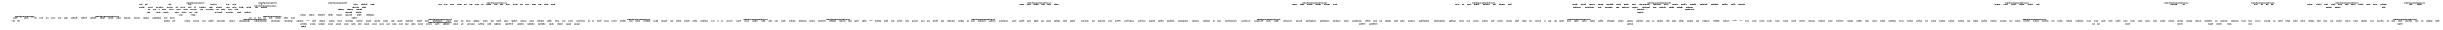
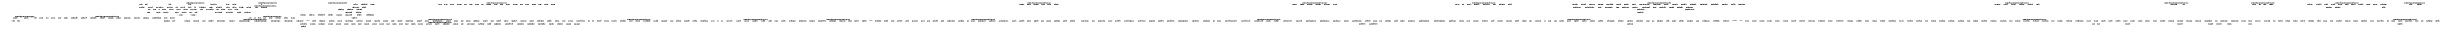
node "OPA_Cmd": label "OPA_Cmd" -> "MSCRATCH_Cmd"
